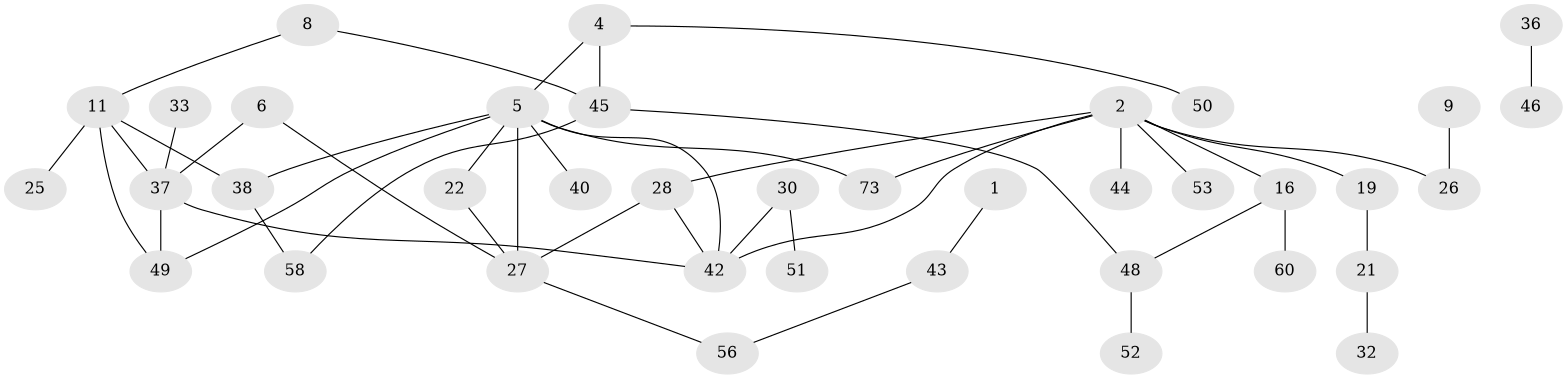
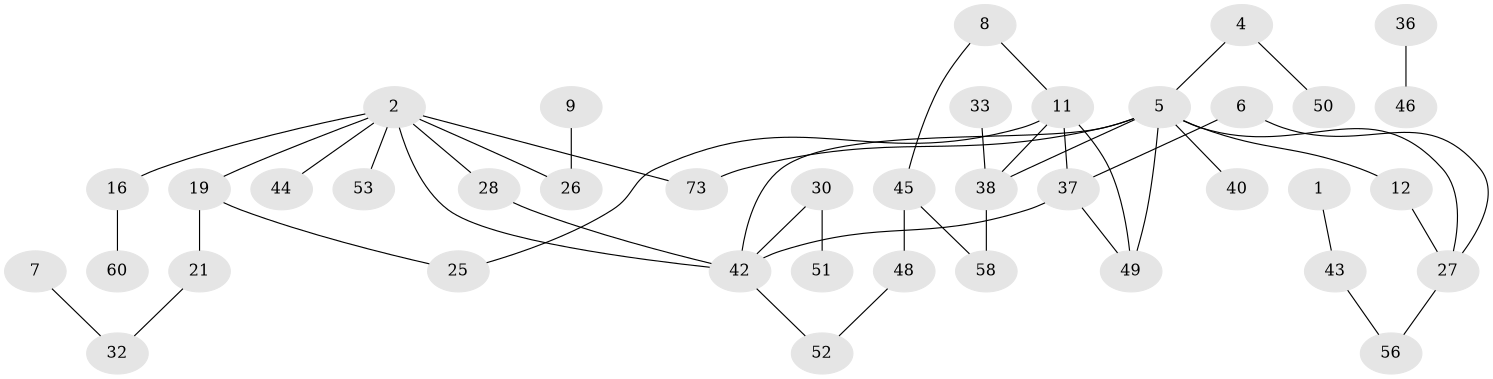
edge "4" -- "45": removed
edge "33" -- "37": now "33" -- "38"
node "22": label "22" -> "12"
edge "28" -- "27": removed
edge "16" -- "48": removed
edge "19" -- "25": added
node "7": added
edge "42" -- "52": added
